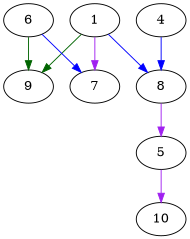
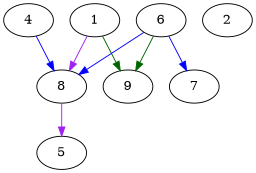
node "2": added
edge "1" -> "7": removed
edge "6" -> "8": added
edge "1" -> "8": color blue -> purple
node "10": removed
